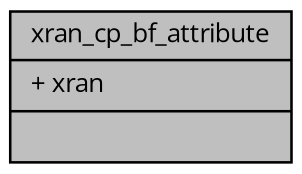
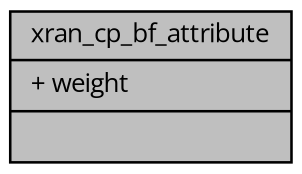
node "xran_cp_bf_attribute": text "+ xran" -> "+ weight"
